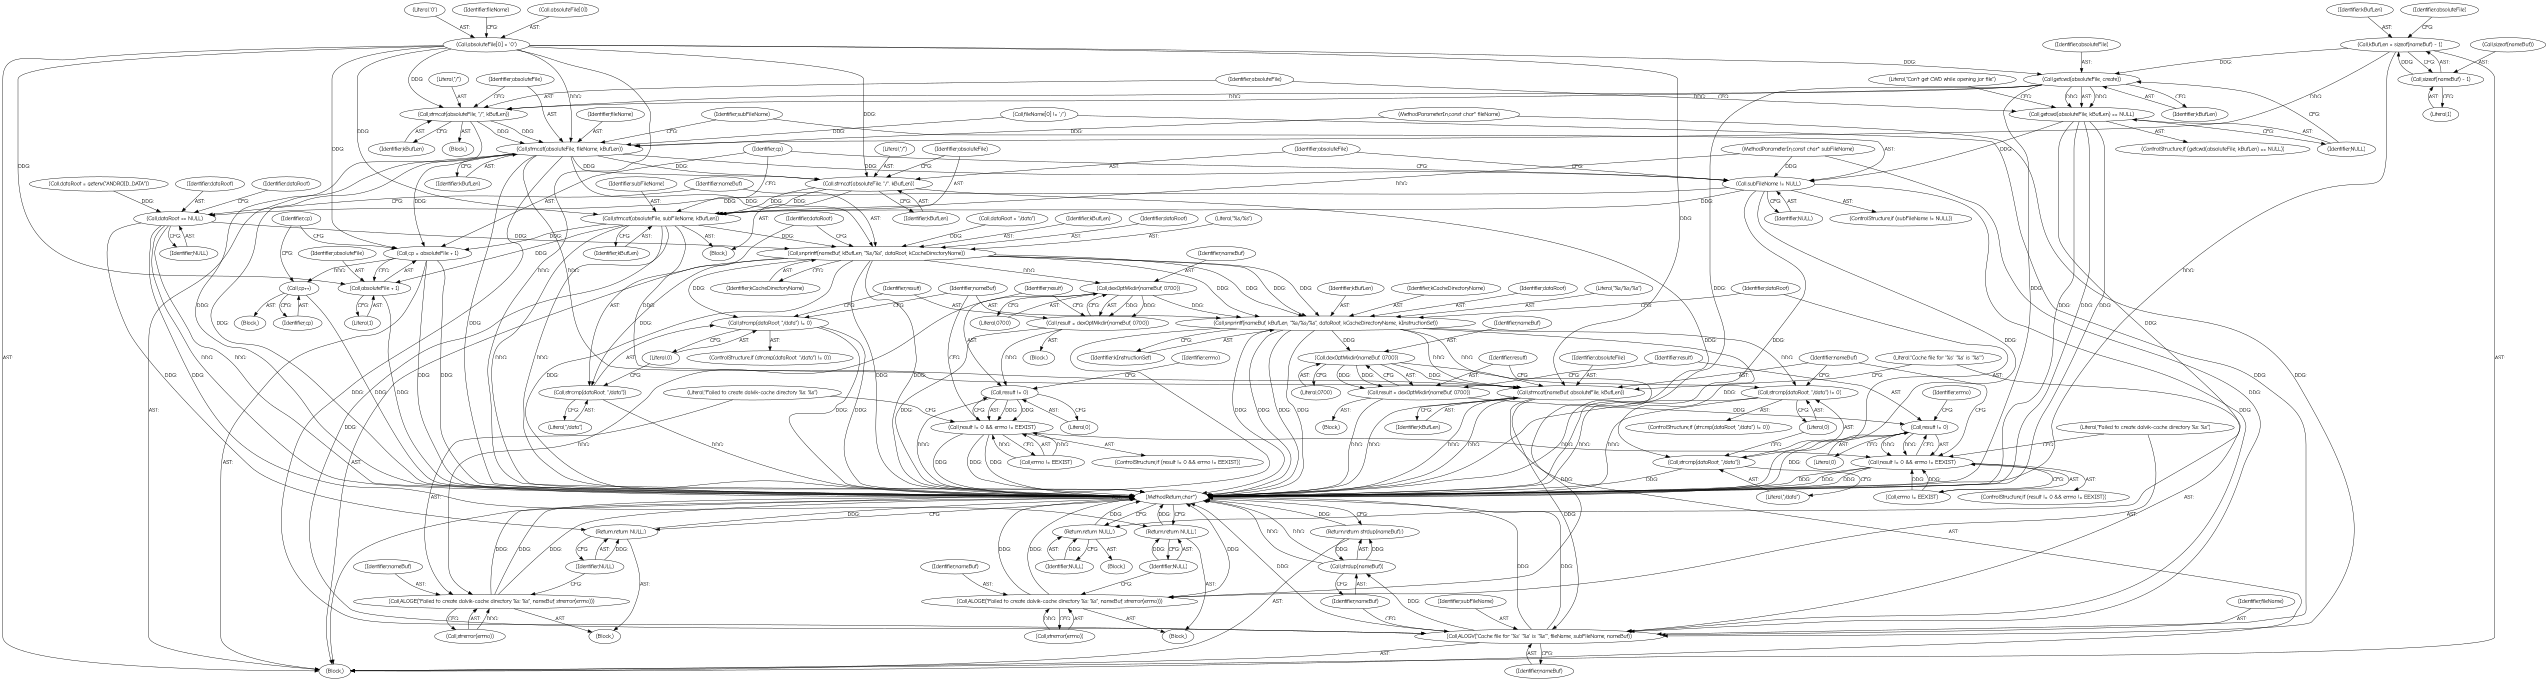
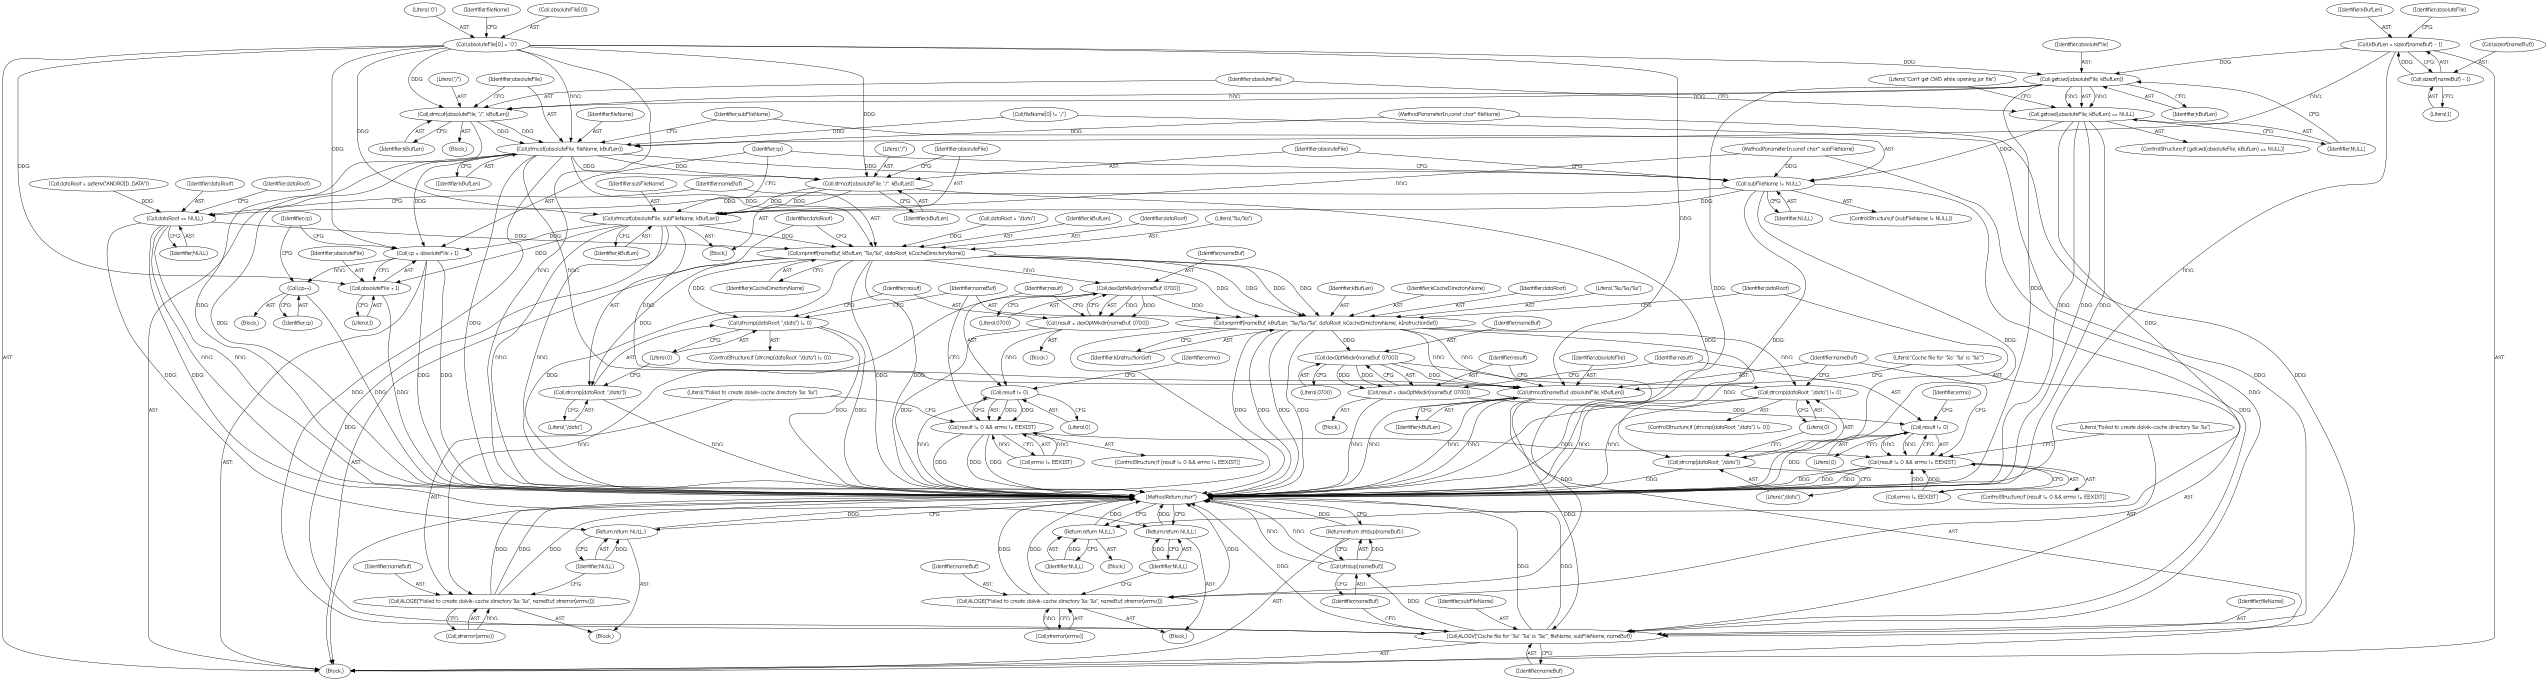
node "(Call,getcwd(absoluteFile, create))": label "(Call,getcwd(absoluteFile, create))" -> "(Call,getcwd(absoluteFile, kBufLen))"
edge "(Return,return strdup(nameBuf);)" -> "(Call,strdup(nameBuf))": label "DDG: " -> "CFG: "
